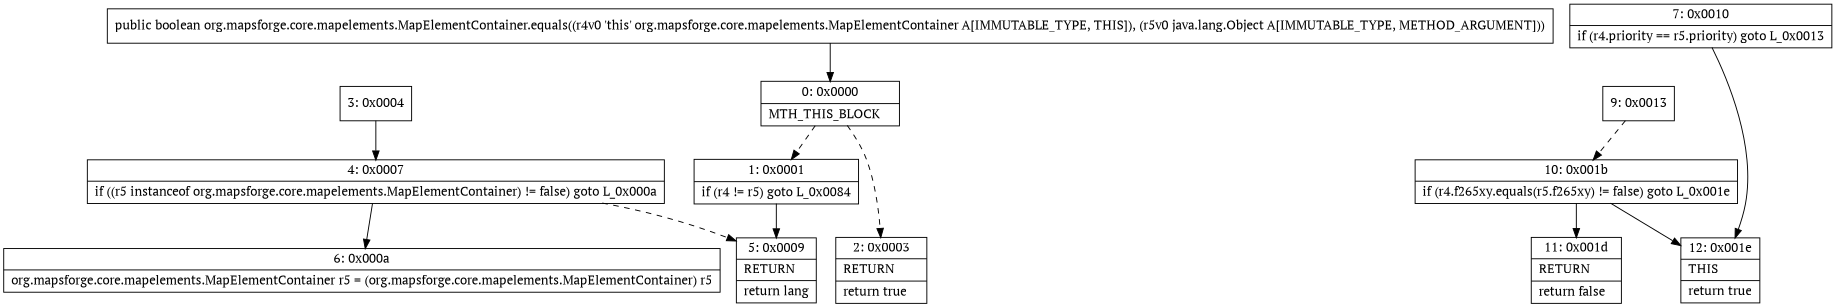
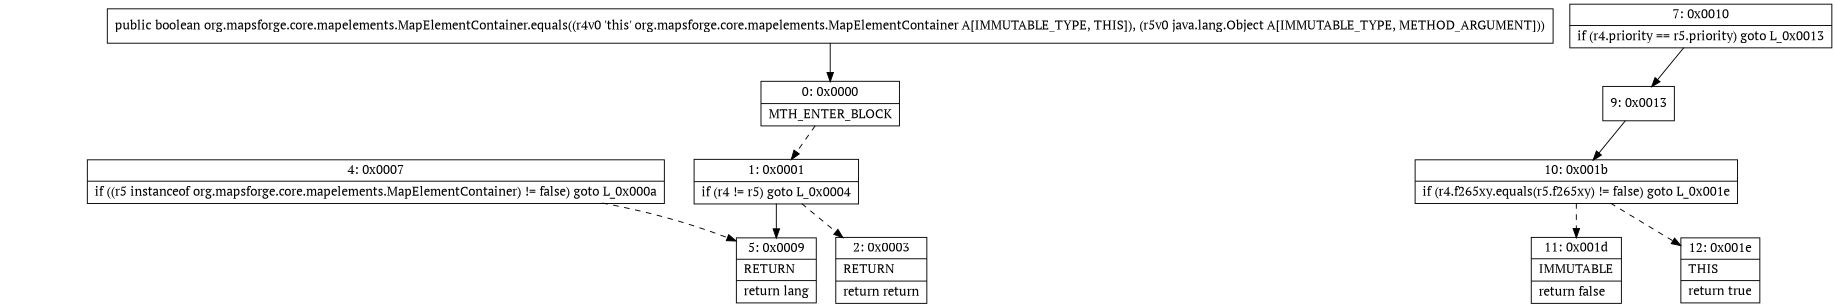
node "3: 0x0004": removed
node "0: 0x0000": text "MTH_THIS_BLOCK" -> "MTH_ENTER_BLOCK"
edge "7: 0x0010" -> "12: 0x001e": now "7: 0x0010" -> "9: 0x0013"
edge "9: 0x0013" -> "10: 0x001b": style dashed -> solid
edge "0: 0x0000" -> "2: 0x0003": now "1: 0x0001" -> "2: 0x0003"
node "1: 0x0001": text "if (r4 != r5) goto L_0x0084" -> "if (r4 != r5) goto L_0x0004"
edge "10: 0x001b" -> "11: 0x001d": style solid -> dashed
edge "10: 0x001b" -> "12: 0x001e": style solid -> dashed
node "11: 0x001d": text "RETURN" -> "IMMUTABLE"
node "6: 0x000a": removed
node "2: 0x0003": text "return true" -> "return return"
